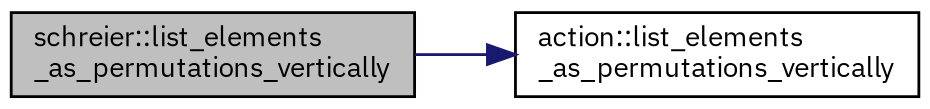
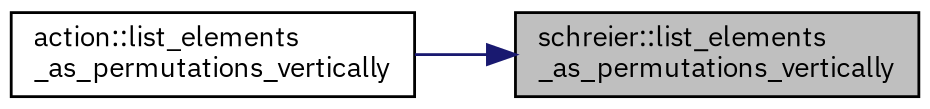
edge "schreier::list_elements _as_permutations_vertically" -> "action::list_elements _as_permutations_vertically": reversed
